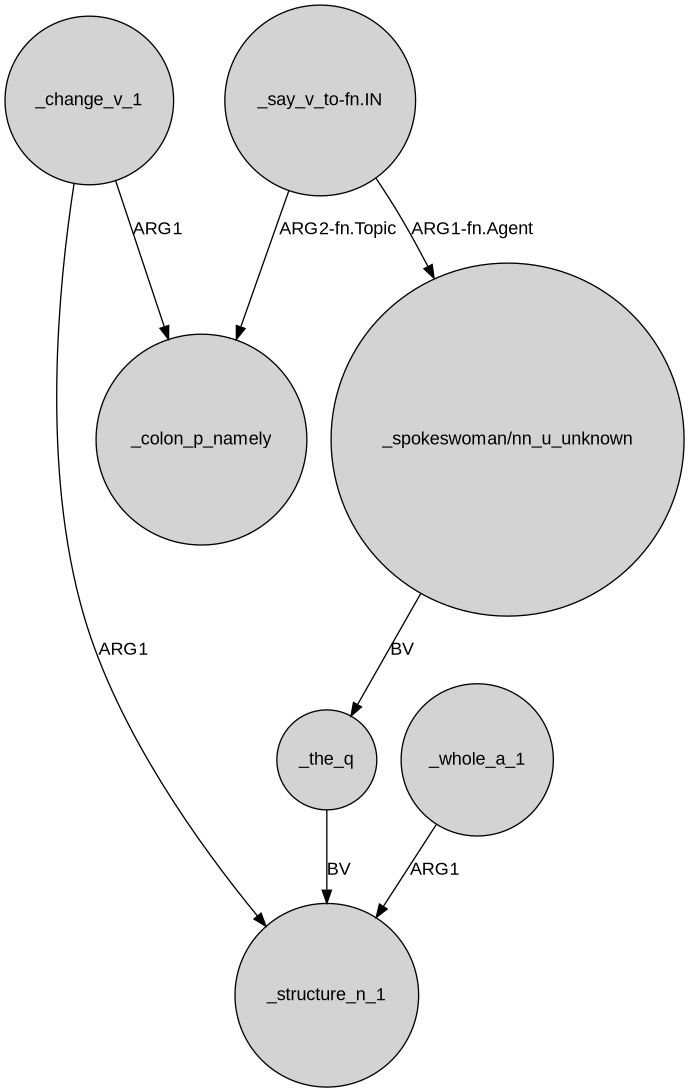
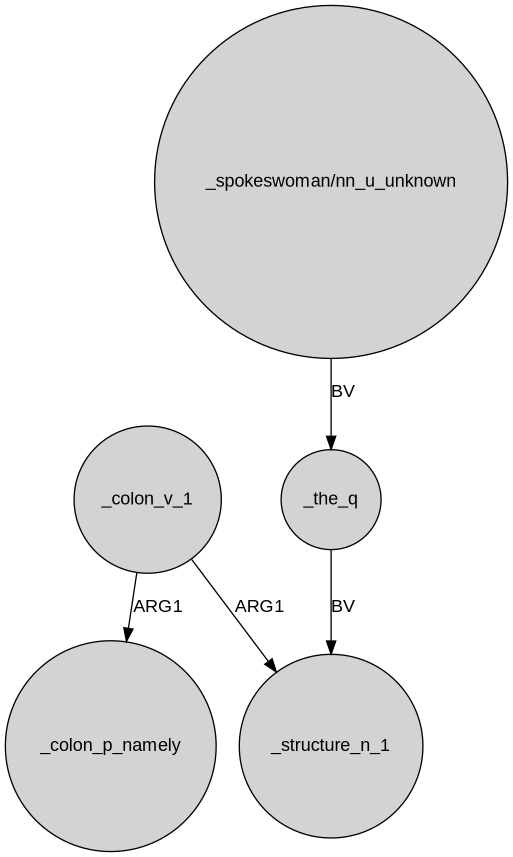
node "_change_v_1": label "_change_v_1" -> "_colon_v_1"
node "_say_v_to-fn.IN": removed
node "_whole_a_1": removed
